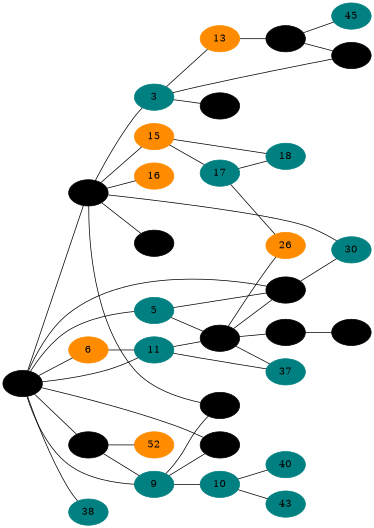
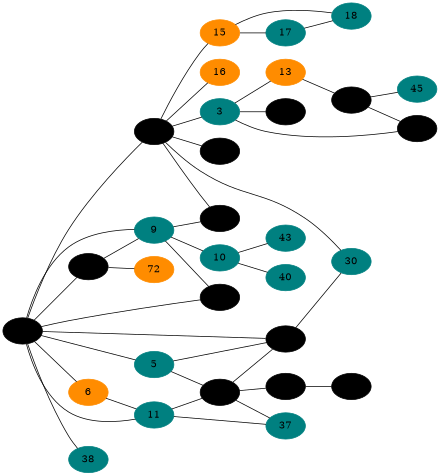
node "26": removed
node "52": label "52" -> "72"
